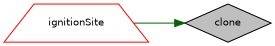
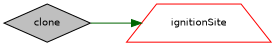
edge "ignitionSite" -> "clone": reversed
